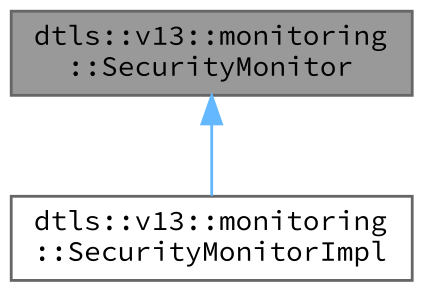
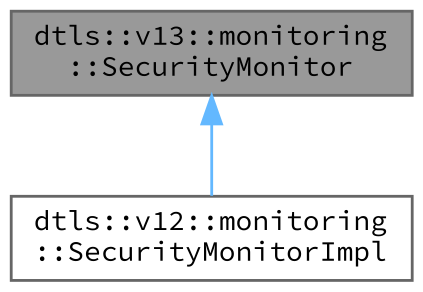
node "dtls::v13::monitoring ::SecurityMonitorImpl": label "dtls::v13::monitoring ::SecurityMonitorImpl" -> "dtls::v12::monitoring ::SecurityMonitorImpl"
